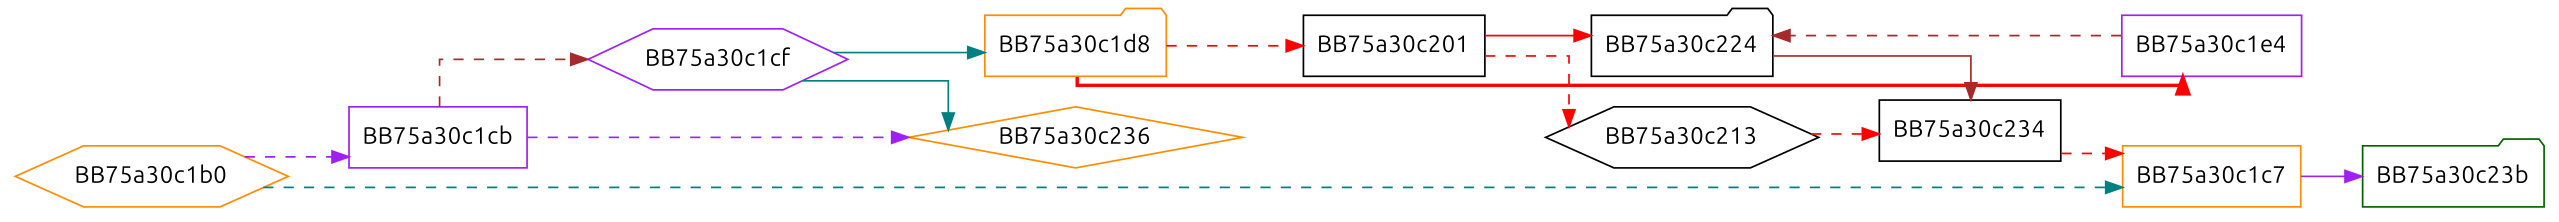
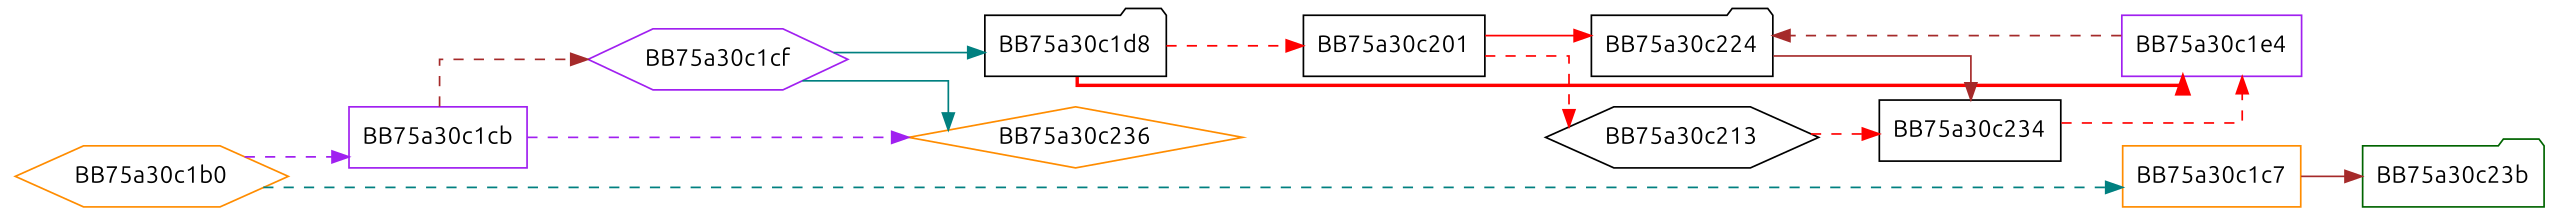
node "BB75a30c1d8": color darkorange -> black
edge "BB75a30c234" -> "BB75a30c1c7": now "BB75a30c234" -> "BB75a30c1e4"
edge "BB75a30c1c7" -> "BB75a30c23b": color purple -> brown
